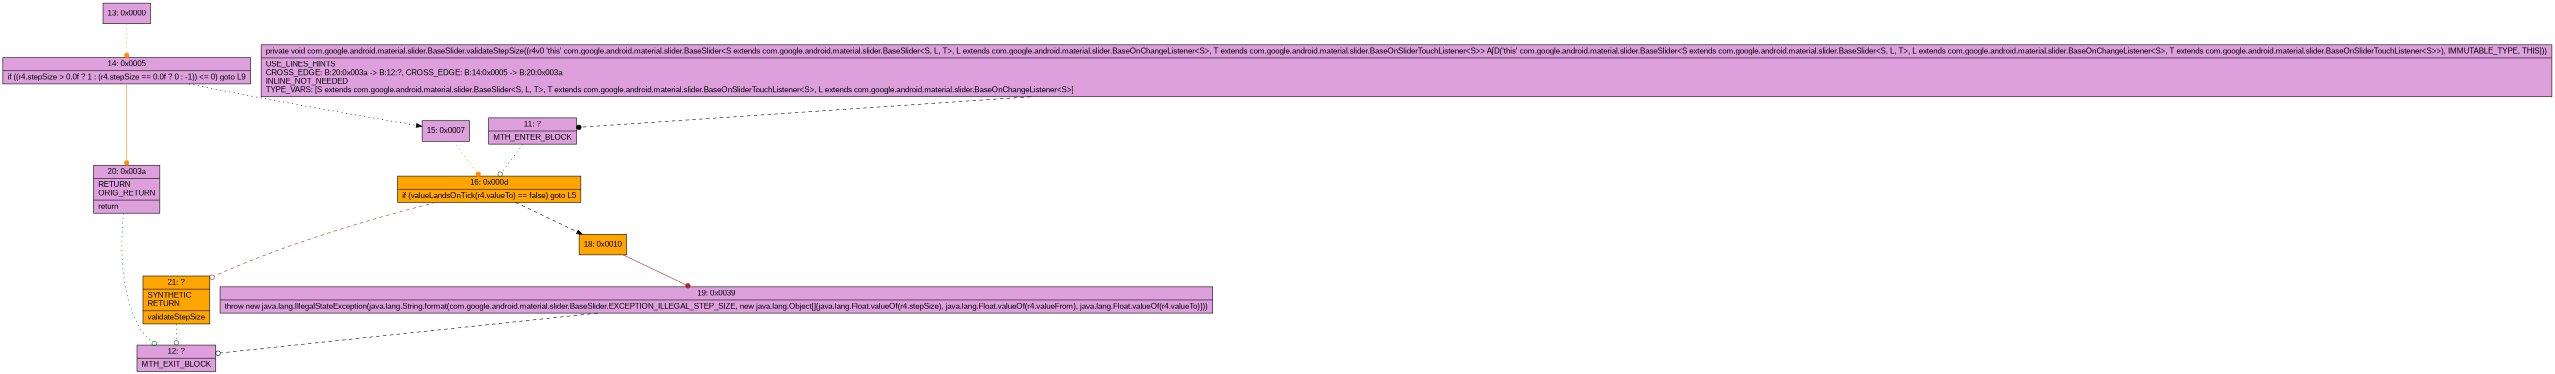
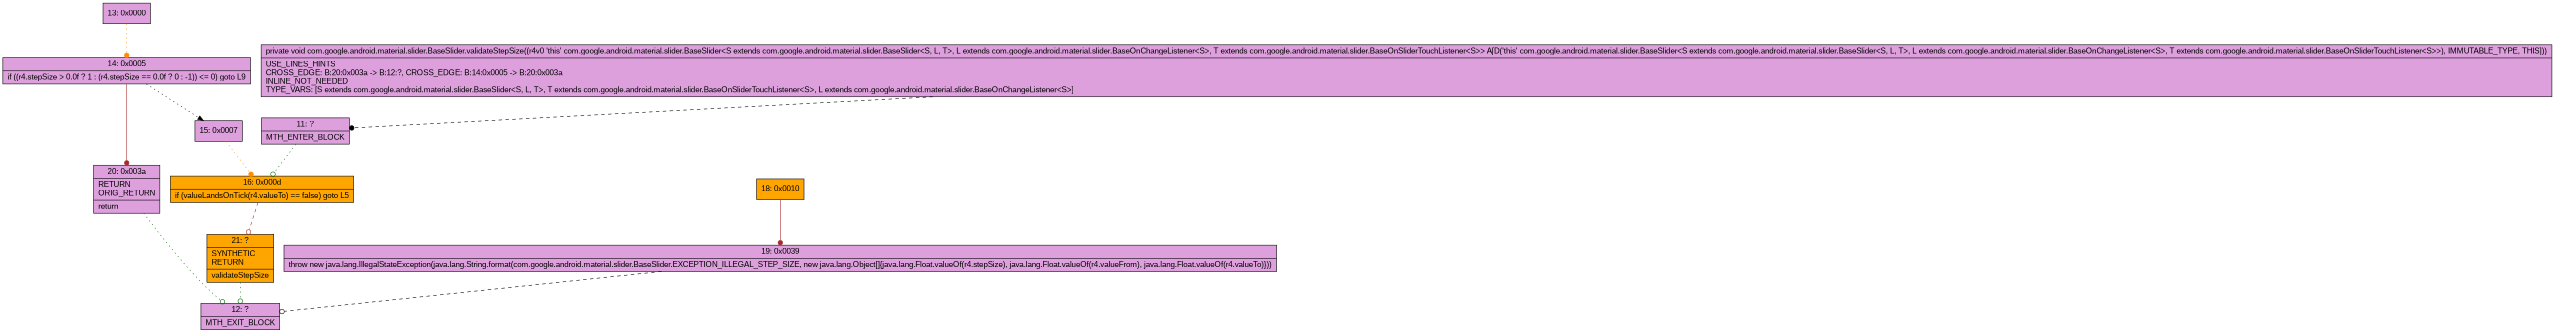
edge "14: 0x0005" -> "20: 0x003a": color darkorange -> brown
edge "16: 0x000d" -> "18: 0x0010": removed
